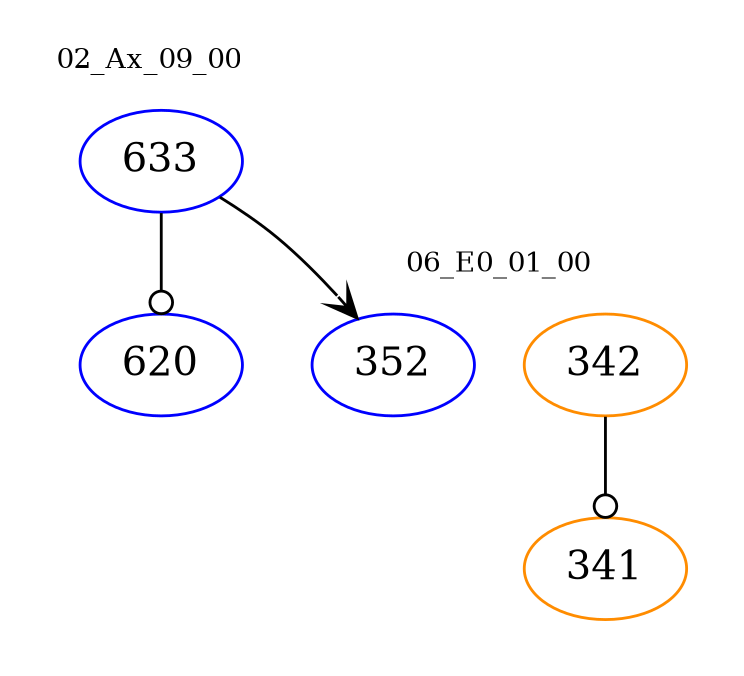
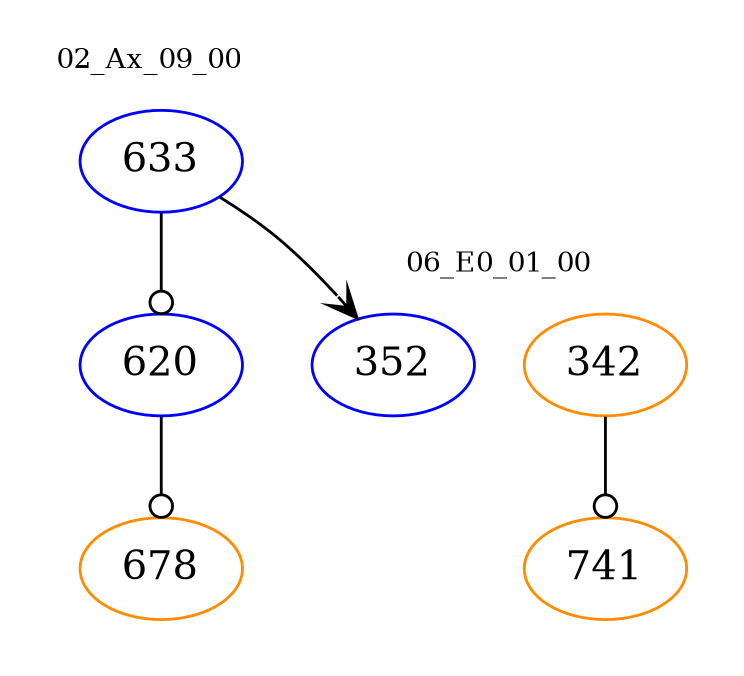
node "678": added
node "341": label "341" -> "741"
